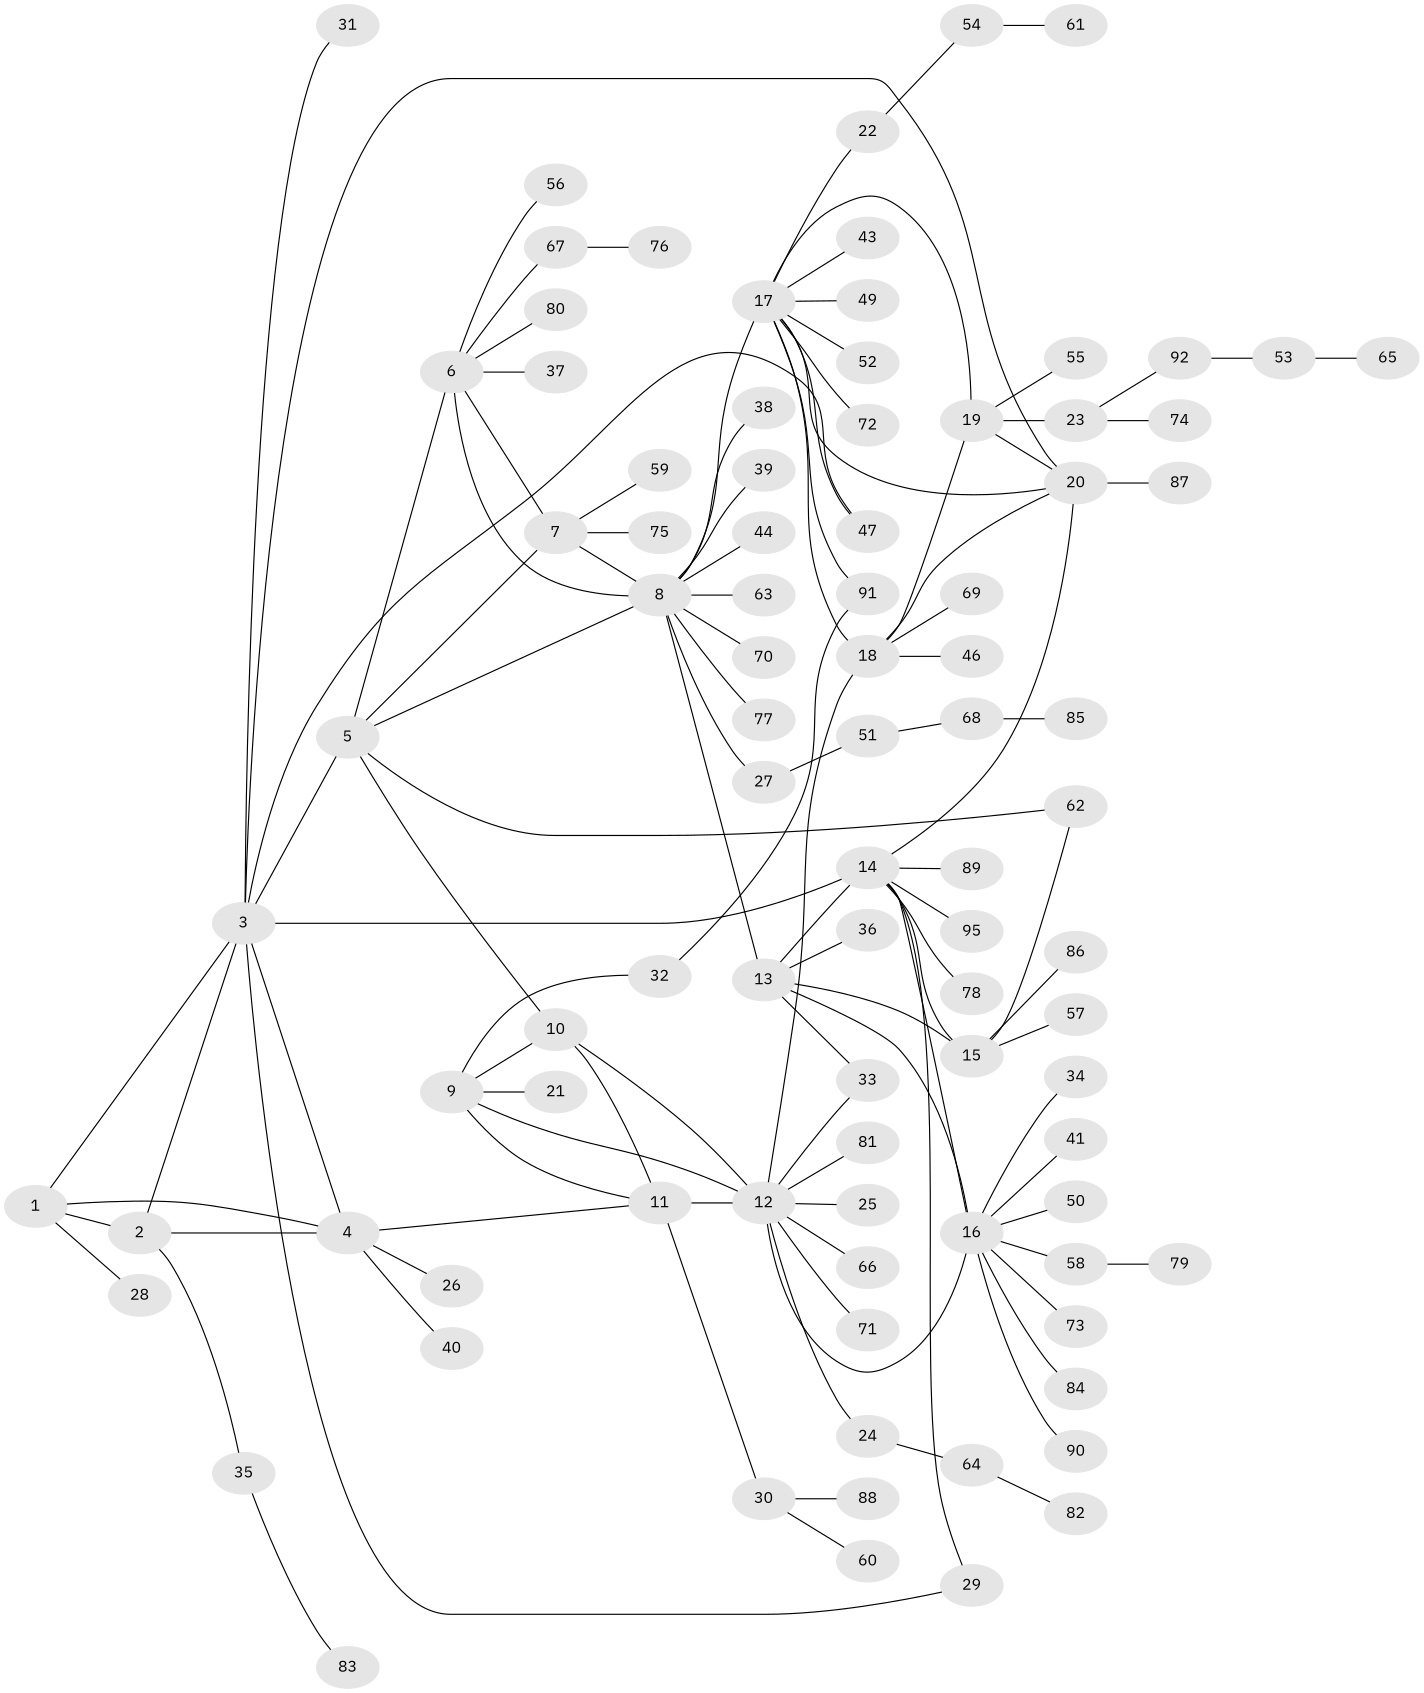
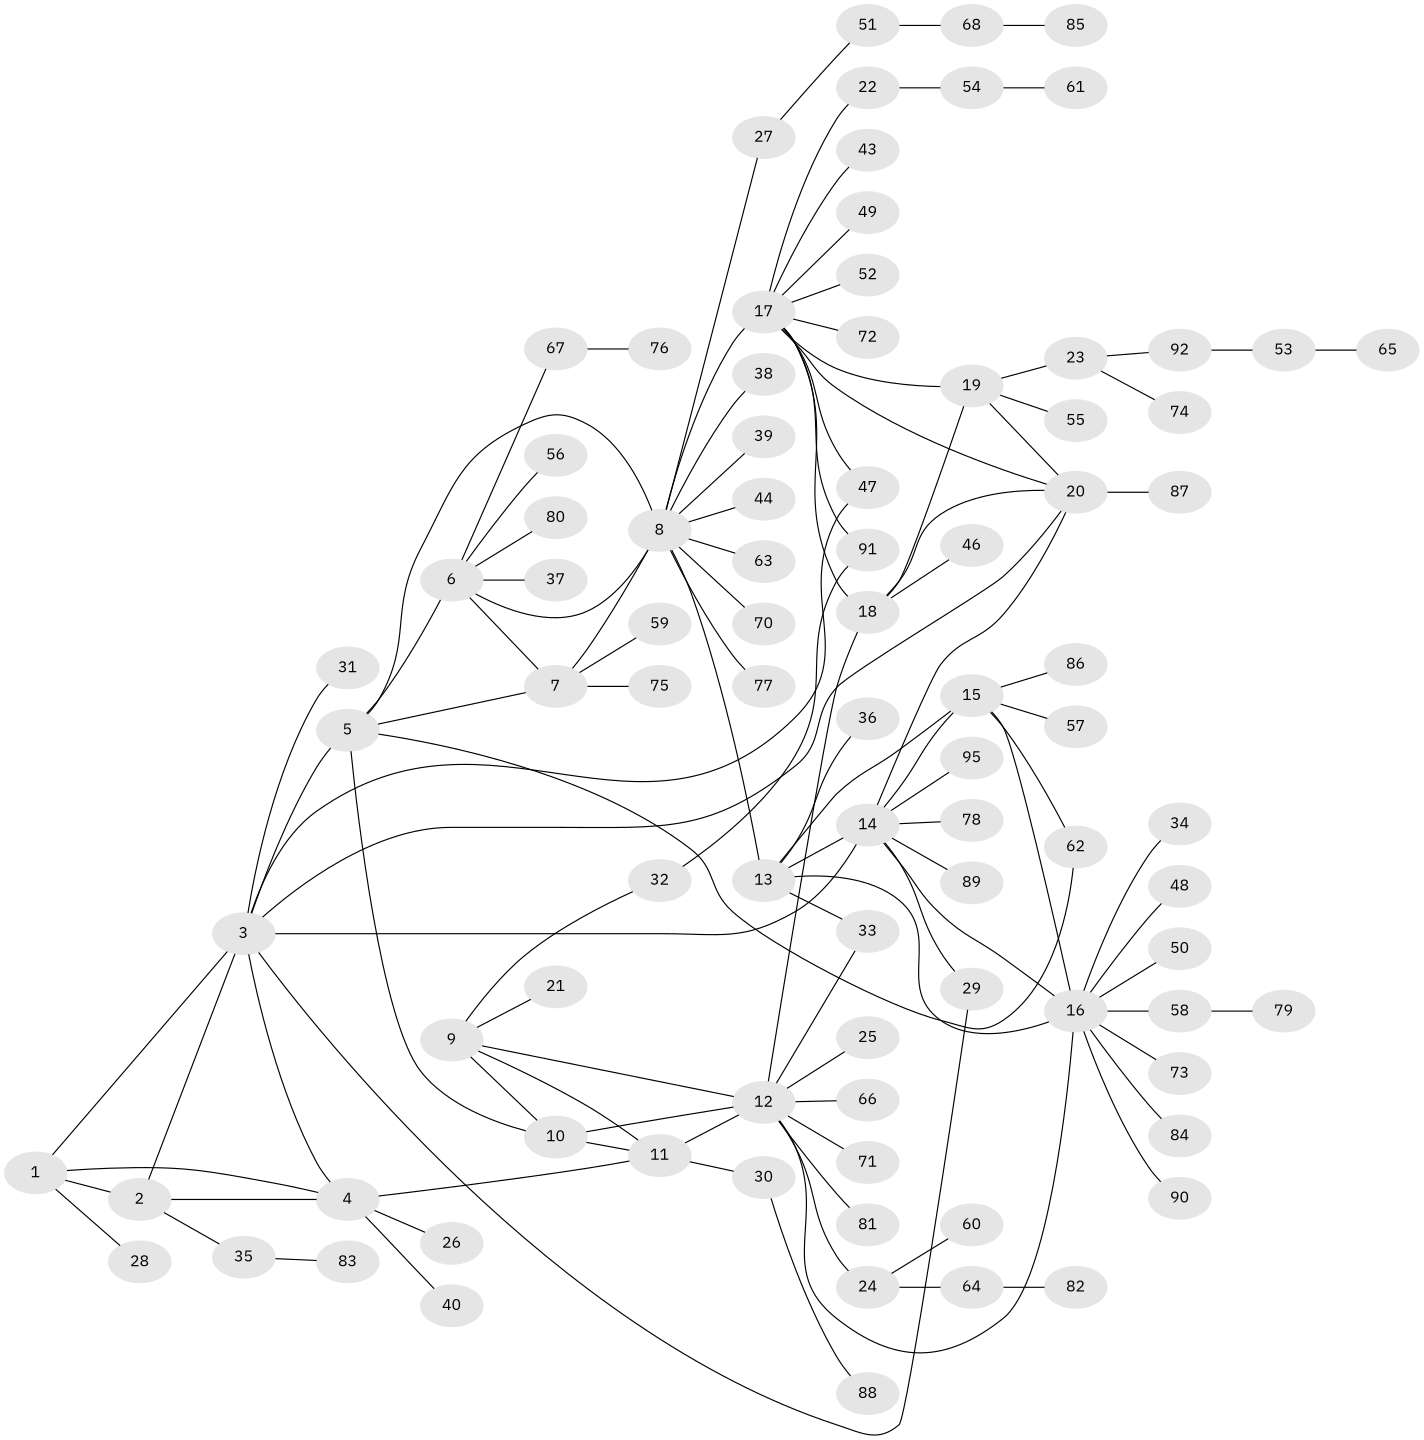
node "69": removed
edge "15" -- "16": added
node "41": label "41" -> "48"
edge "30" -- "60": now "24" -- "60"
